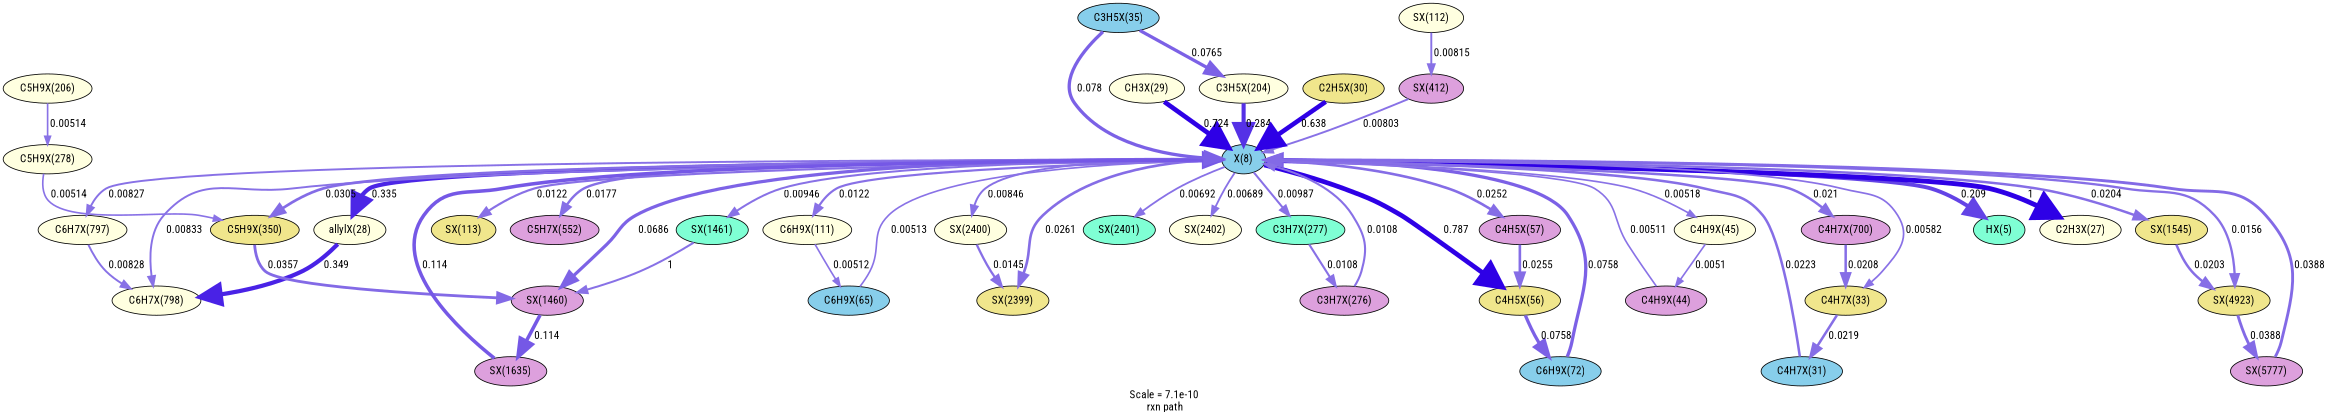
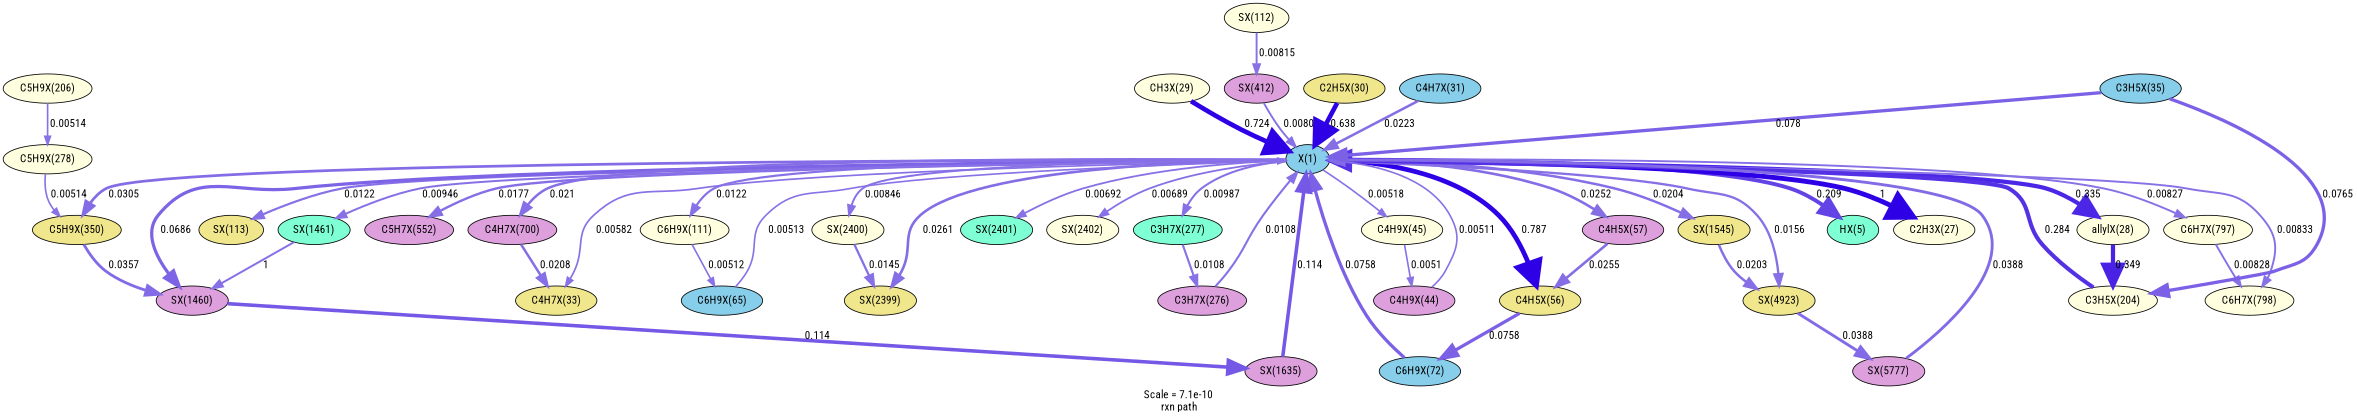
node "X(8)": label "X(8)" -> "X(1)"
edge "allylX(28)" -> "C6H7X(798)": now "allylX(28)" -> "C3H5X(204)"
edge "C4H7X(33)" -> "C4H7X(31)": removed, label "0.0219"
